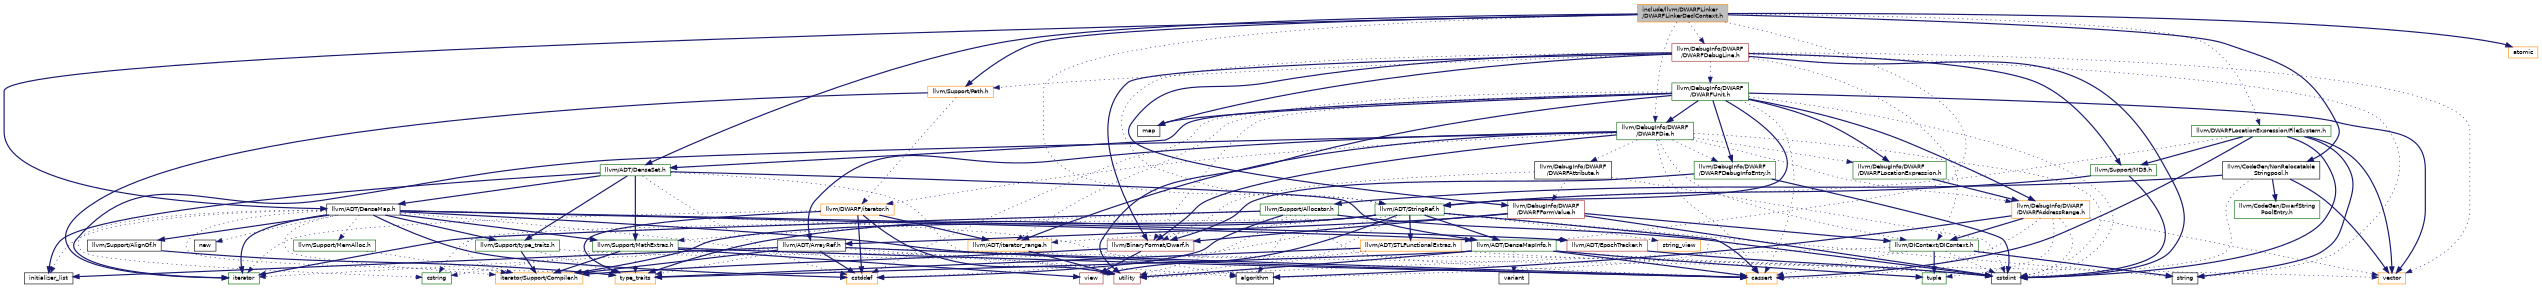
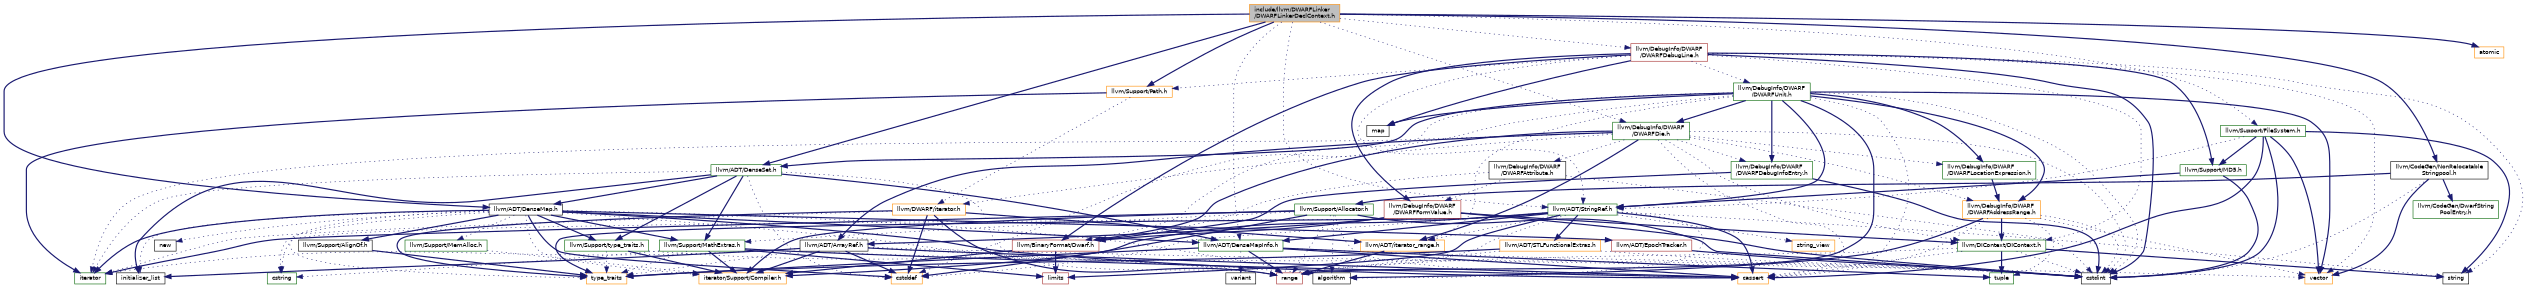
node "llvm/DWARFLocationExpression/FileSystem.h": label "llvm/DWARFLocationExpression/FileSystem.h" -> "llvm/Support/FileSystem.h"
edge "llvm/DebugInfo/DWARF /DWARFDie.h" -> "iterator": style bold -> dotted
edge "llvm/ADT/DenseSet.h" -> "iterator": added
edge "llvm/Support/Allocator.h" -> "iterator/Support/Compiler.h": style dotted -> bold
node "view": label "view" -> "limits"
node "utility": label "utility" -> "range"
